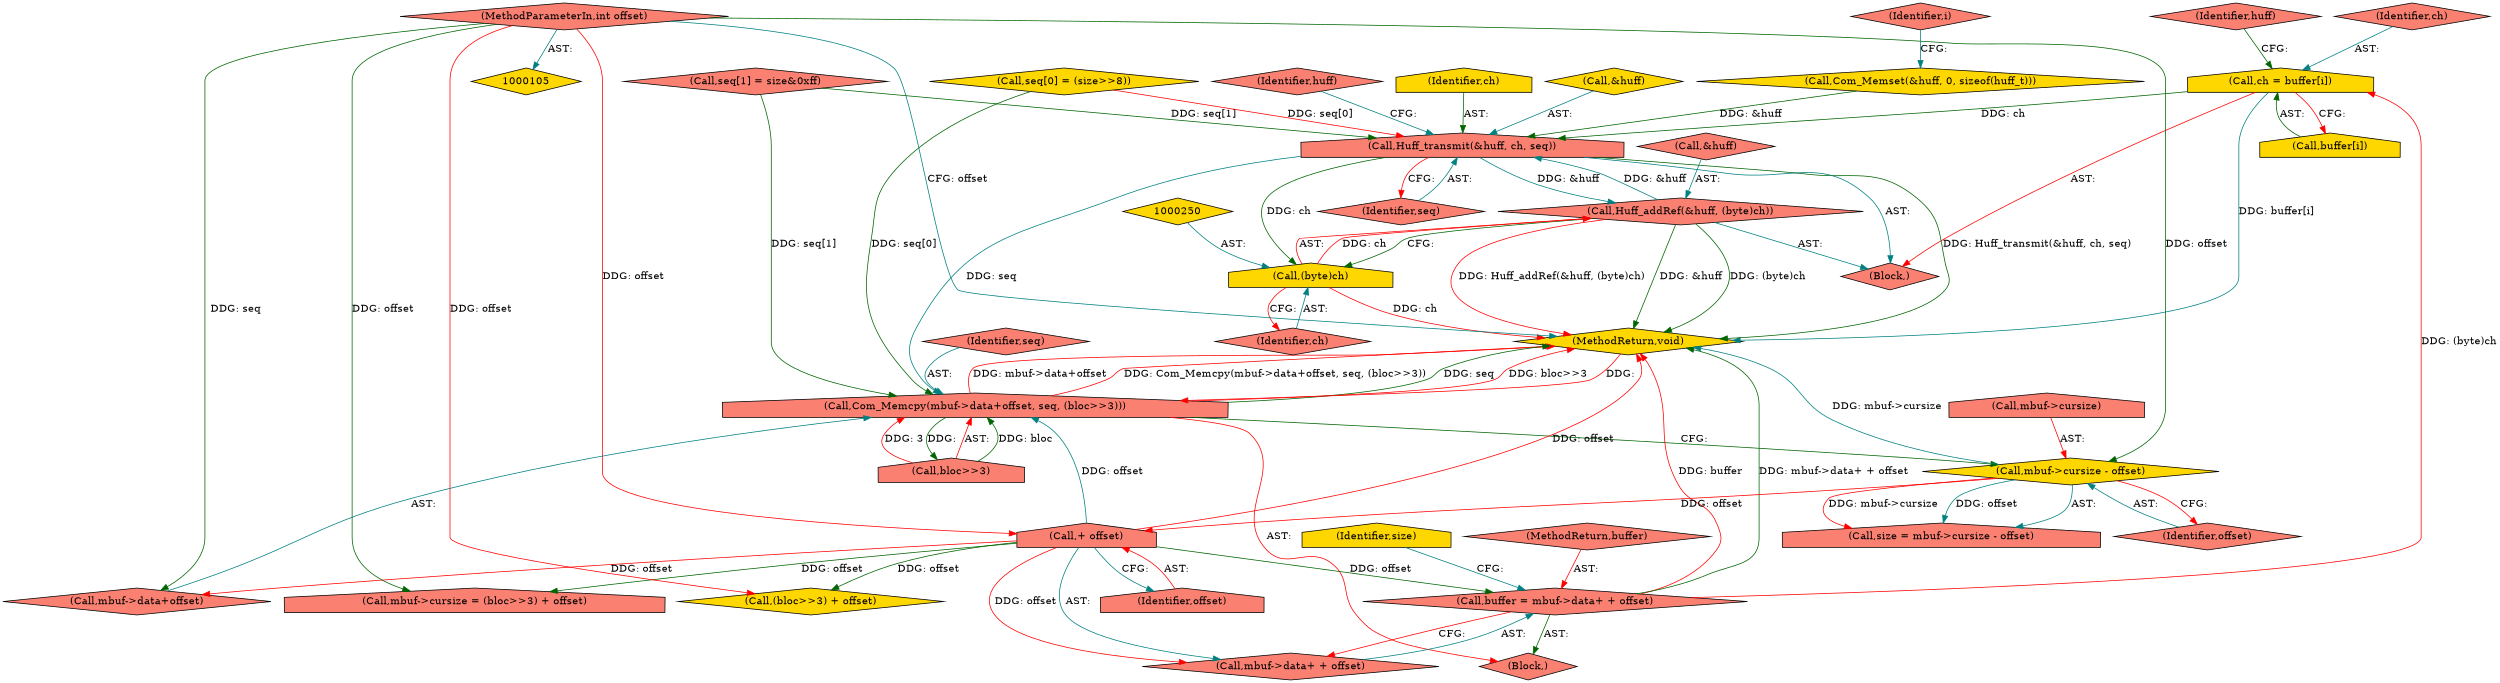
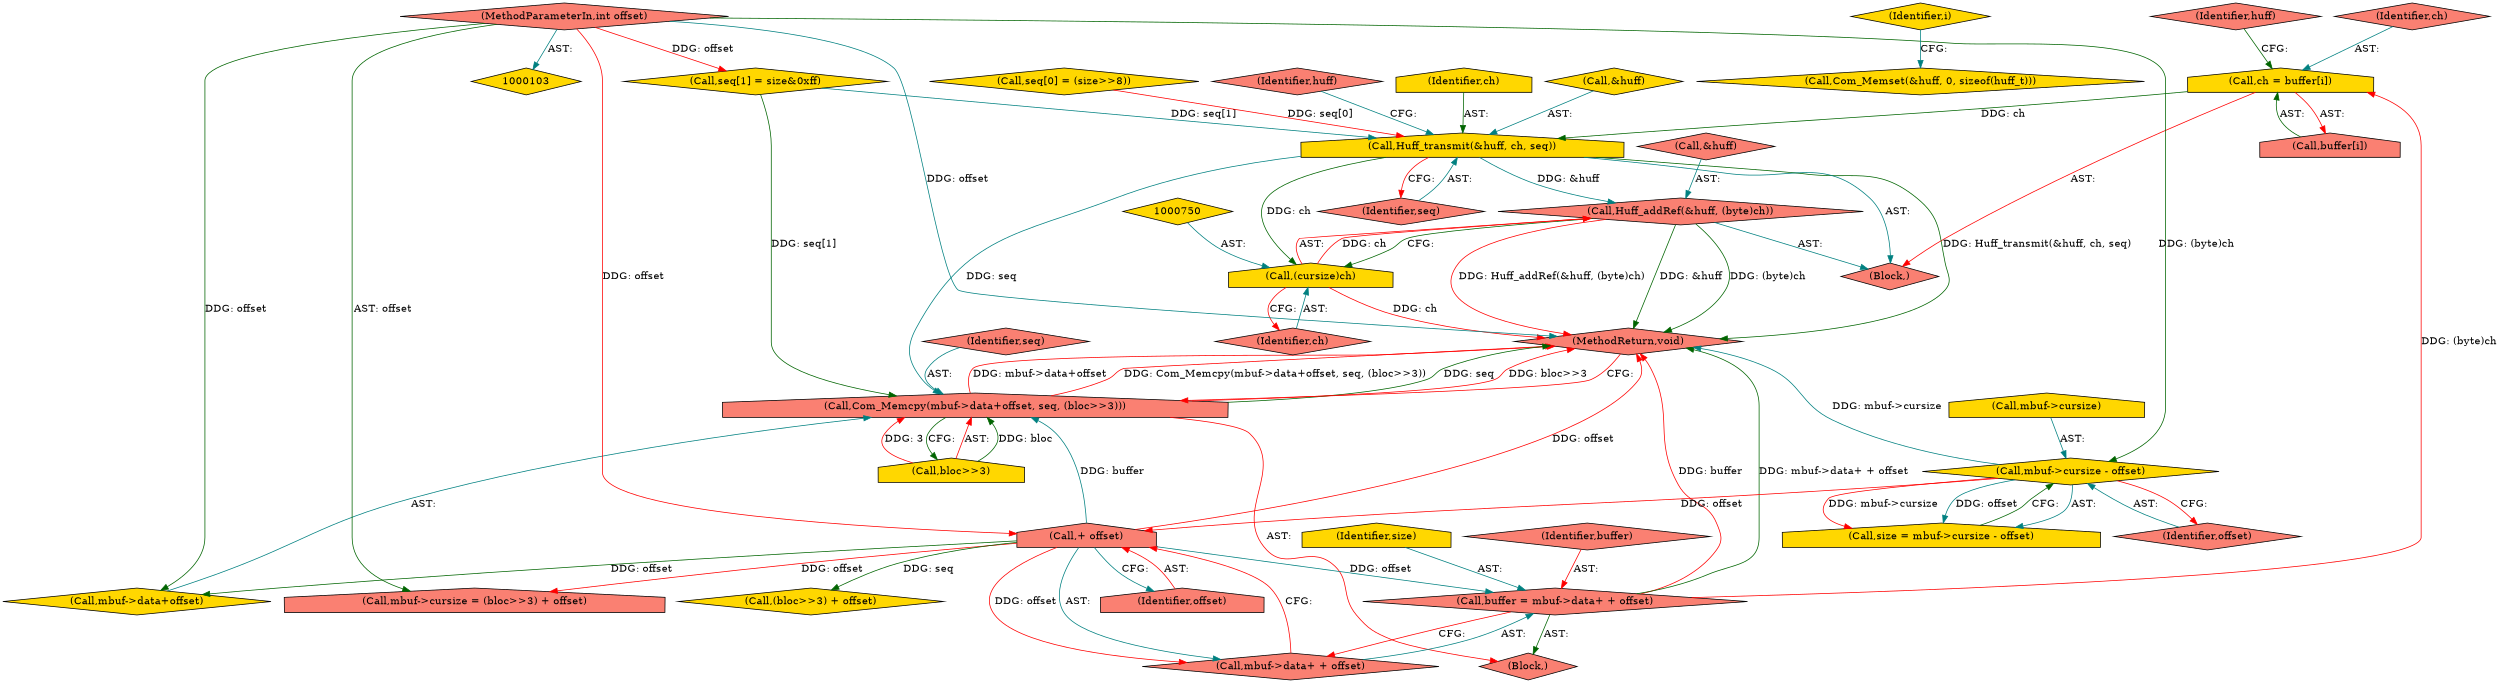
node "(Identifier,i)": fillcolor salmon -> gold
node "1000105": label "1000105" -> "1000103"
node "(Call,seq[1] = size&0xff)": fillcolor salmon -> gold
edge "(Call,seq[1] = size&0xff)" -> "(Call,Huff_transmit(&huff, ch, seq))": color darkgreen -> teal
edge "(Call,Com_Memset(&huff, 0, sizeof(huff_t)))" -> "(Call,Huff_transmit(&huff, ch, seq))": removed, label "DDG: &huff"
edge "(Call,ch = buffer[i])" -> "(Call,buffer[i])": label "CFG: " -> "AST: "
node "(Call,Huff_transmit(&huff, ch, seq))": fillcolor salmon -> gold
node "(Call,buffer[i])": fillcolor gold -> salmon
edge "(Call,Huff_addRef(&huff, (byte)ch))" -> "(Call,Huff_transmit(&huff, ch, seq))": removed, label "DDG: &huff"
edge "(MethodParameterIn,int offset)" -> "(MethodReturn,void)": label "CFG: offset" -> "DDG: offset"
edge "(Call,seq[0] = (size>>8))" -> "(Call,Com_Memcpy(mbuf->data+offset, seq, (bloc>>3)))": removed, label "DDG: seq[0]"
node "1000250": label "1000250" -> "1000750"
edge "(MethodParameterIn,int offset)" -> "(Call,mbuf->cursize - offset)": label "DDG: offset" -> "DDG: (byte)ch"
node "(Call,(byte)ch)": label "(Call,(byte)ch)" -> "(Call,(cursize)ch)"
edge "(MethodParameterIn,int offset)" -> "(Call,mbuf->data+offset)": label "DDG: seq" -> "DDG: offset"
edge "(MethodParameterIn,int offset)" -> "(Call,mbuf->cursize = (bloc>>3) + offset)": label "DDG: offset" -> "AST: offset"
edge "(Call,ch = buffer[i])" -> "(MethodReturn,void)": removed, label "DDG: buffer[i]"
node "(MethodReturn,void)": fillcolor gold -> salmon
edge "(MethodReturn,void)" -> "(Call,Com_Memcpy(mbuf->data+offset, seq, (bloc>>3)))": label "DDG: " -> "CFG: "
node "(Call,mbuf->cursize)": fillcolor salmon -> gold
edge "(MethodParameterIn,int offset)" -> "(Call,(bloc>>3) + offset)": now "(MethodParameterIn,int offset)" -> "(Call,seq[1] = size&0xff)"
edge "(Call,mbuf->cursize)" -> "(Call,mbuf->cursize - offset)": color red -> teal
edge "(Call,Com_Memcpy(mbuf->data+offset, seq, (bloc>>3)))" -> "(Call,mbuf->cursize - offset)": now "(Call,size = mbuf->cursize - offset)" -> "(Call,mbuf->cursize - offset)"
edge "(Call,Com_Memcpy(mbuf->data+offset, seq, (bloc>>3)))" -> "(Call,bloc>>3)": label "DDG: " -> "CFG: "
node "(Call,bloc>>3)": fillcolor salmon -> gold
edge "(Call,+ offset)" -> "(Call,Com_Memcpy(mbuf->data+offset, seq, (bloc>>3)))": label "DDG: offset" -> "DDG: buffer"
node "(MethodReturn,buffer)": label "(MethodReturn,buffer)" -> "(Identifier,buffer)"
node "(Call,size = mbuf->cursize - offset)": fillcolor salmon -> gold
edge "(Call,+ offset)" -> "(Call,mbuf->data+offset)": color red -> darkgreen
edge "(Call,+ offset)" -> "(Call,mbuf->cursize = (bloc>>3) + offset)": color darkgreen -> red
edge "(Call,+ offset)" -> "(Call,(bloc>>3) + offset)": label "DDG: offset" -> "DDG: seq"
edge "(Call,+ offset)" -> "(Call,buffer = mbuf->data+ + offset)": color darkgreen -> teal
edge "(Identifier,size)" -> "(Call,buffer = mbuf->data+ + offset)": label "CFG: " -> "AST: "
edge "(Call,mbuf->data+ + offset)" -> "(Call,+ offset)": added, label "CFG:"
node "(Call,mbuf->data+offset)": fillcolor salmon -> gold
